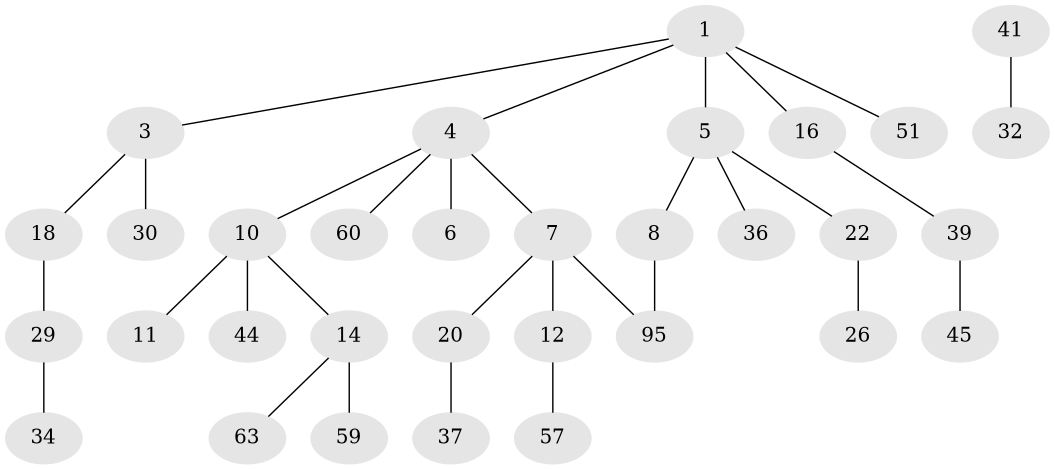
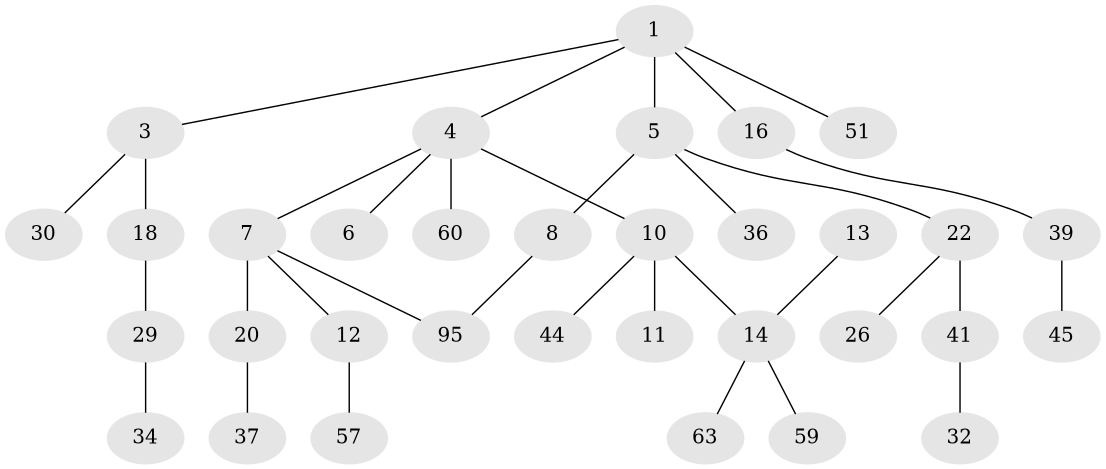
node "13": added
edge "22" -- "41": added
